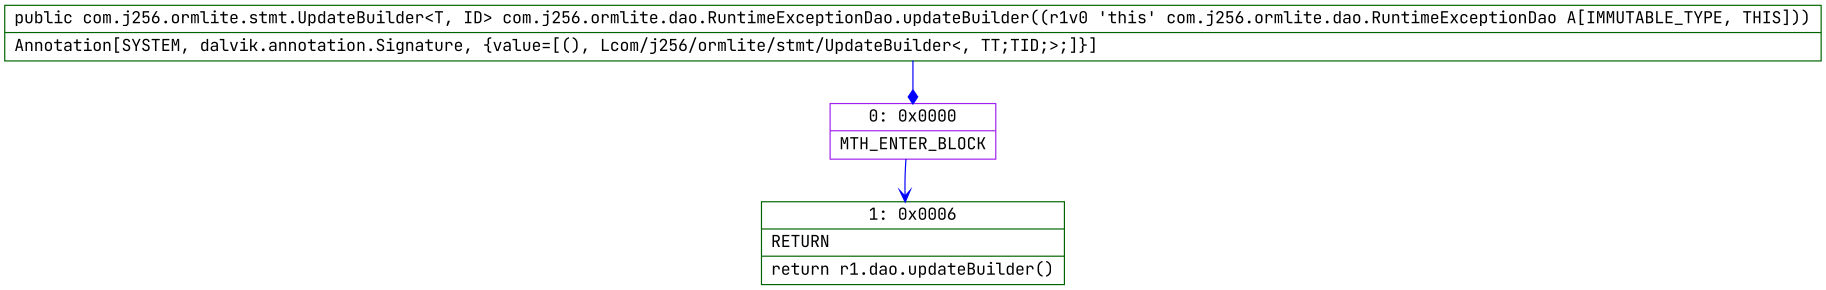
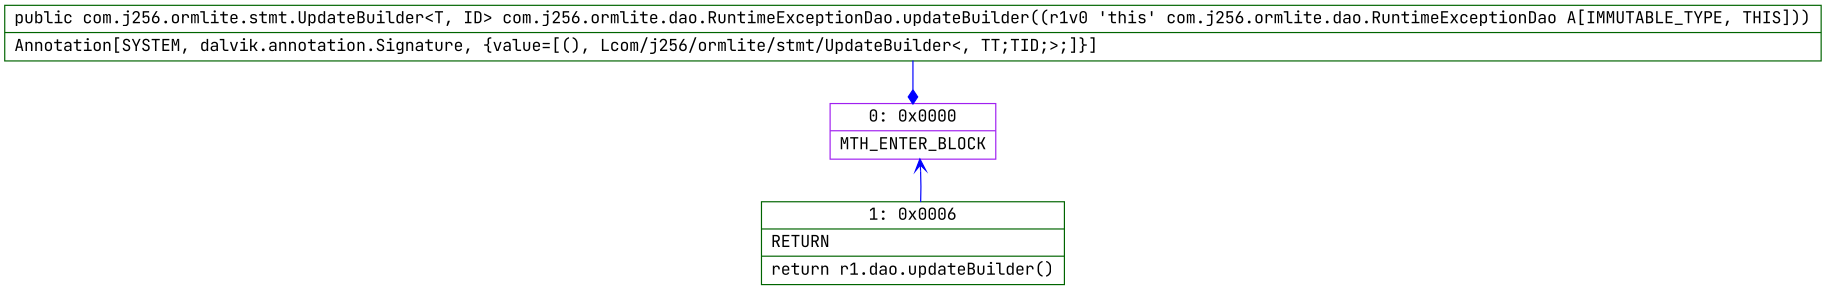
edge "0: 0x0000" -> "1: 0x0006": reversed
